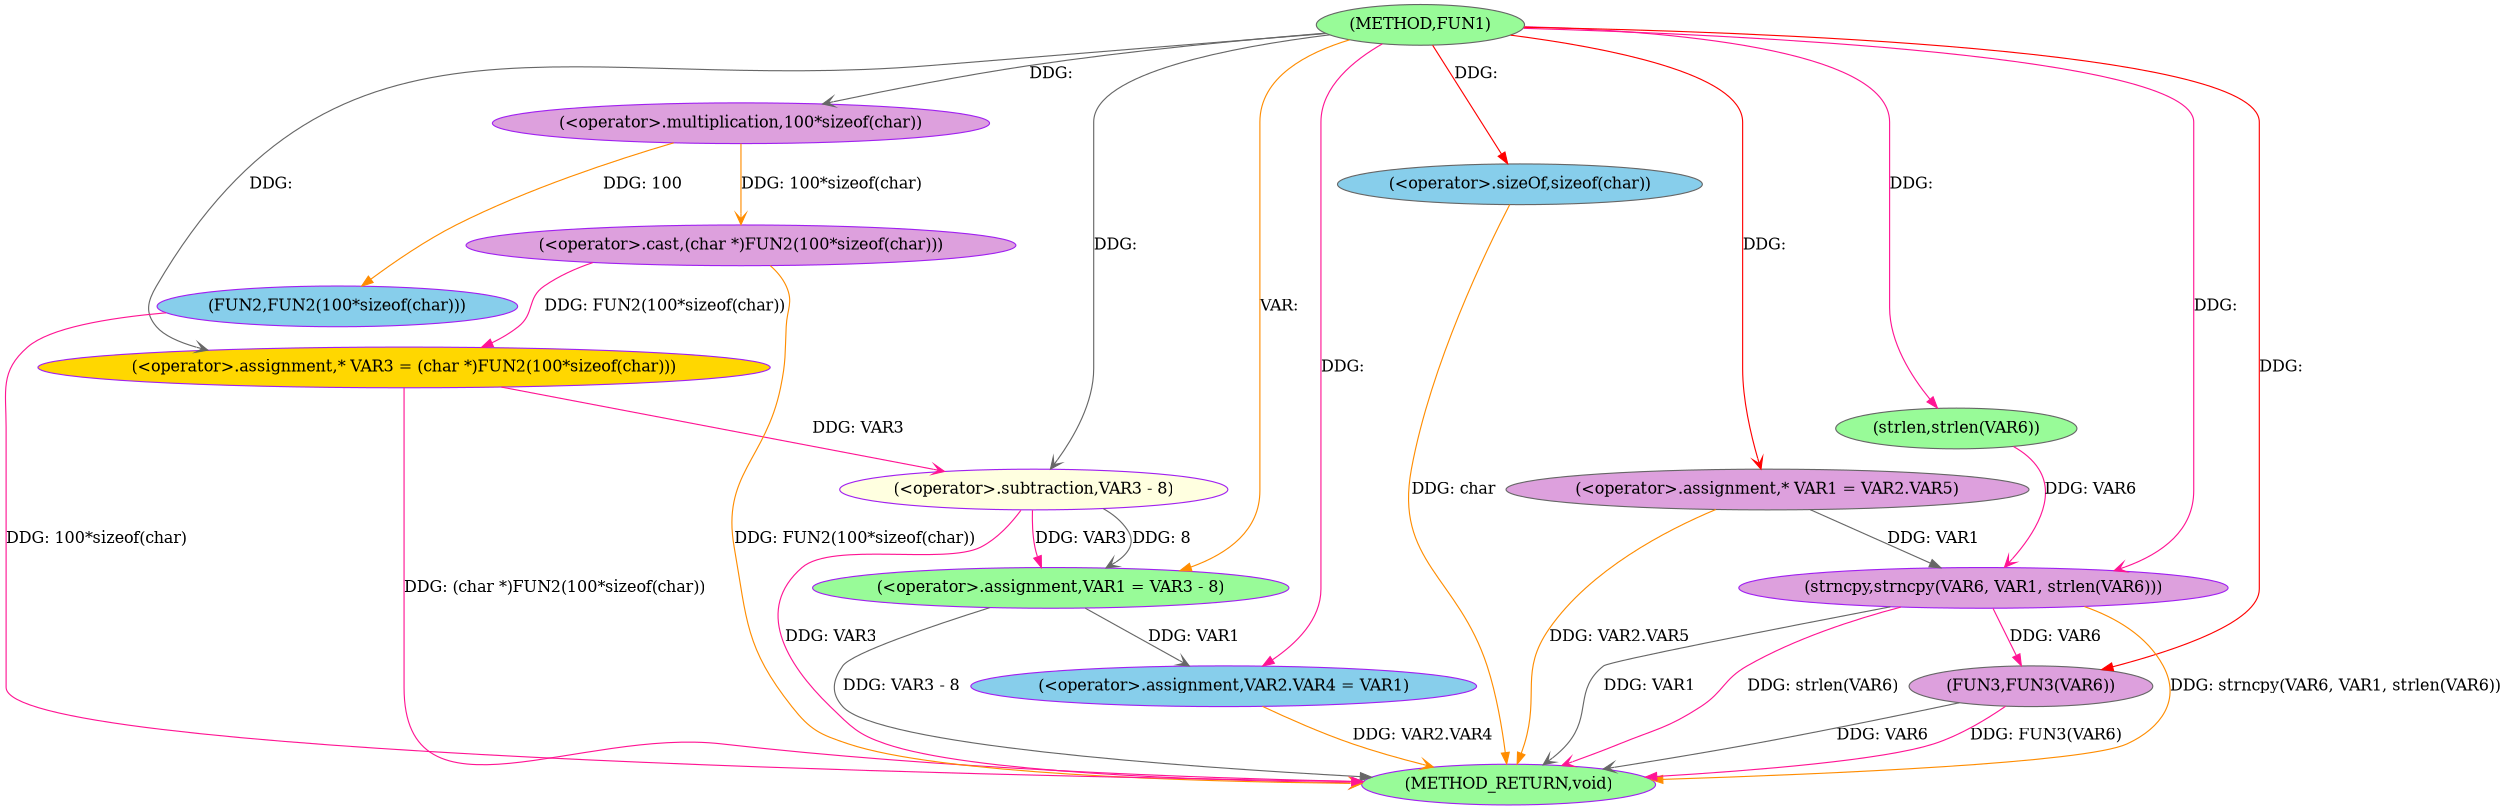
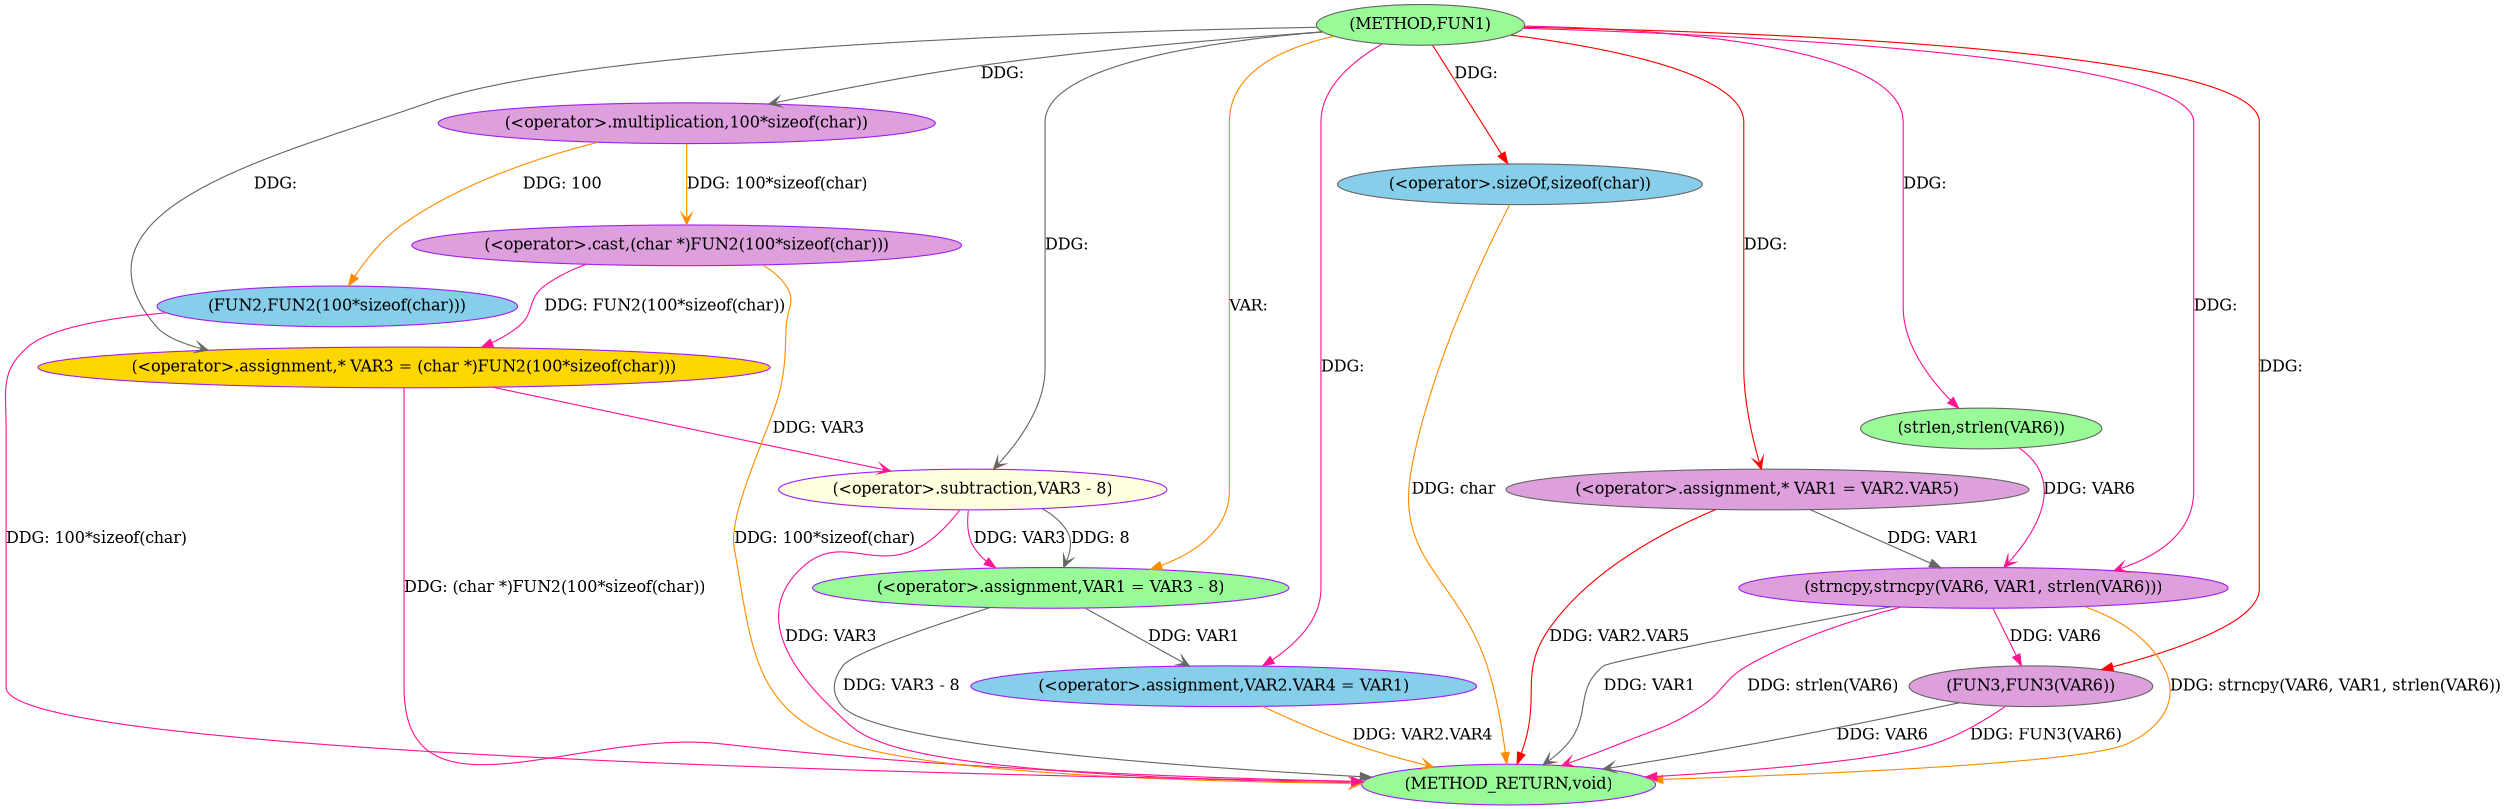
edge "(<operator>.cast,(char *)FUN2(100*sizeof(char)))" -> "(METHOD_RETURN,void)": label "DDG: FUN2(100*sizeof(char))" -> "DDG: 100*sizeof(char)"
edge "(<operator>.assignment,* VAR1 = VAR2.VAR5)" -> "(METHOD_RETURN,void)": color darkorange -> red
